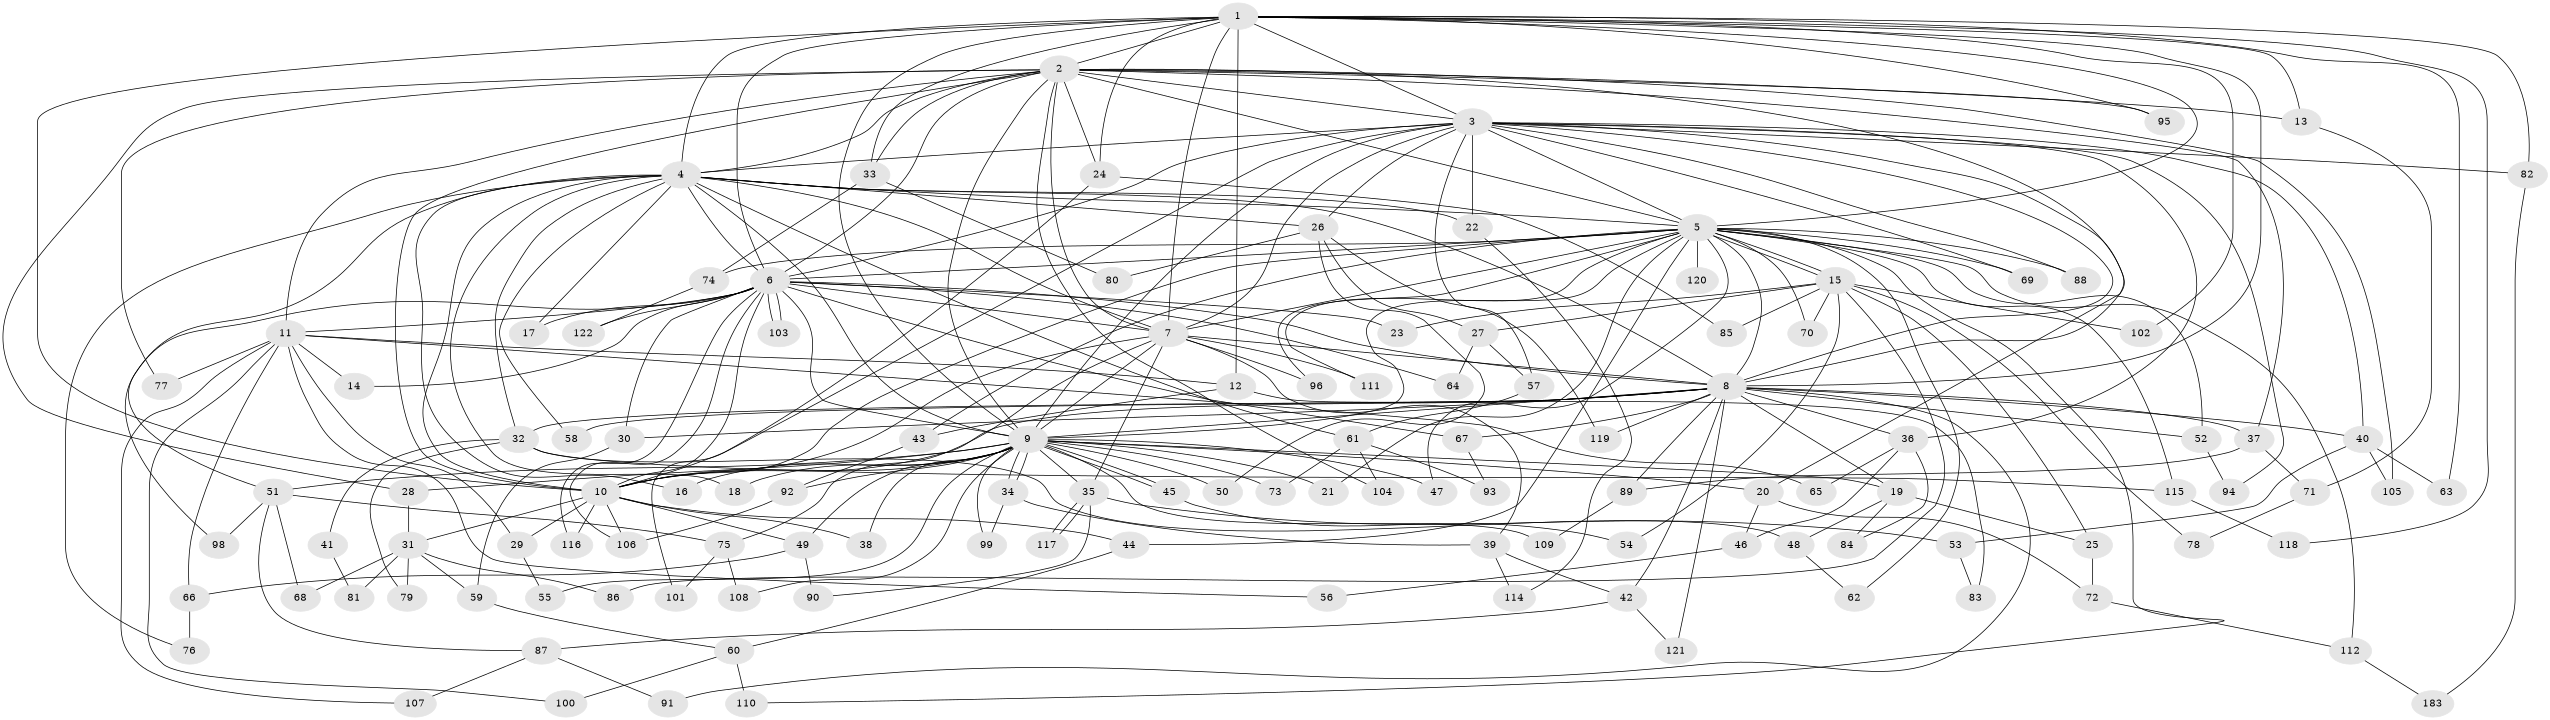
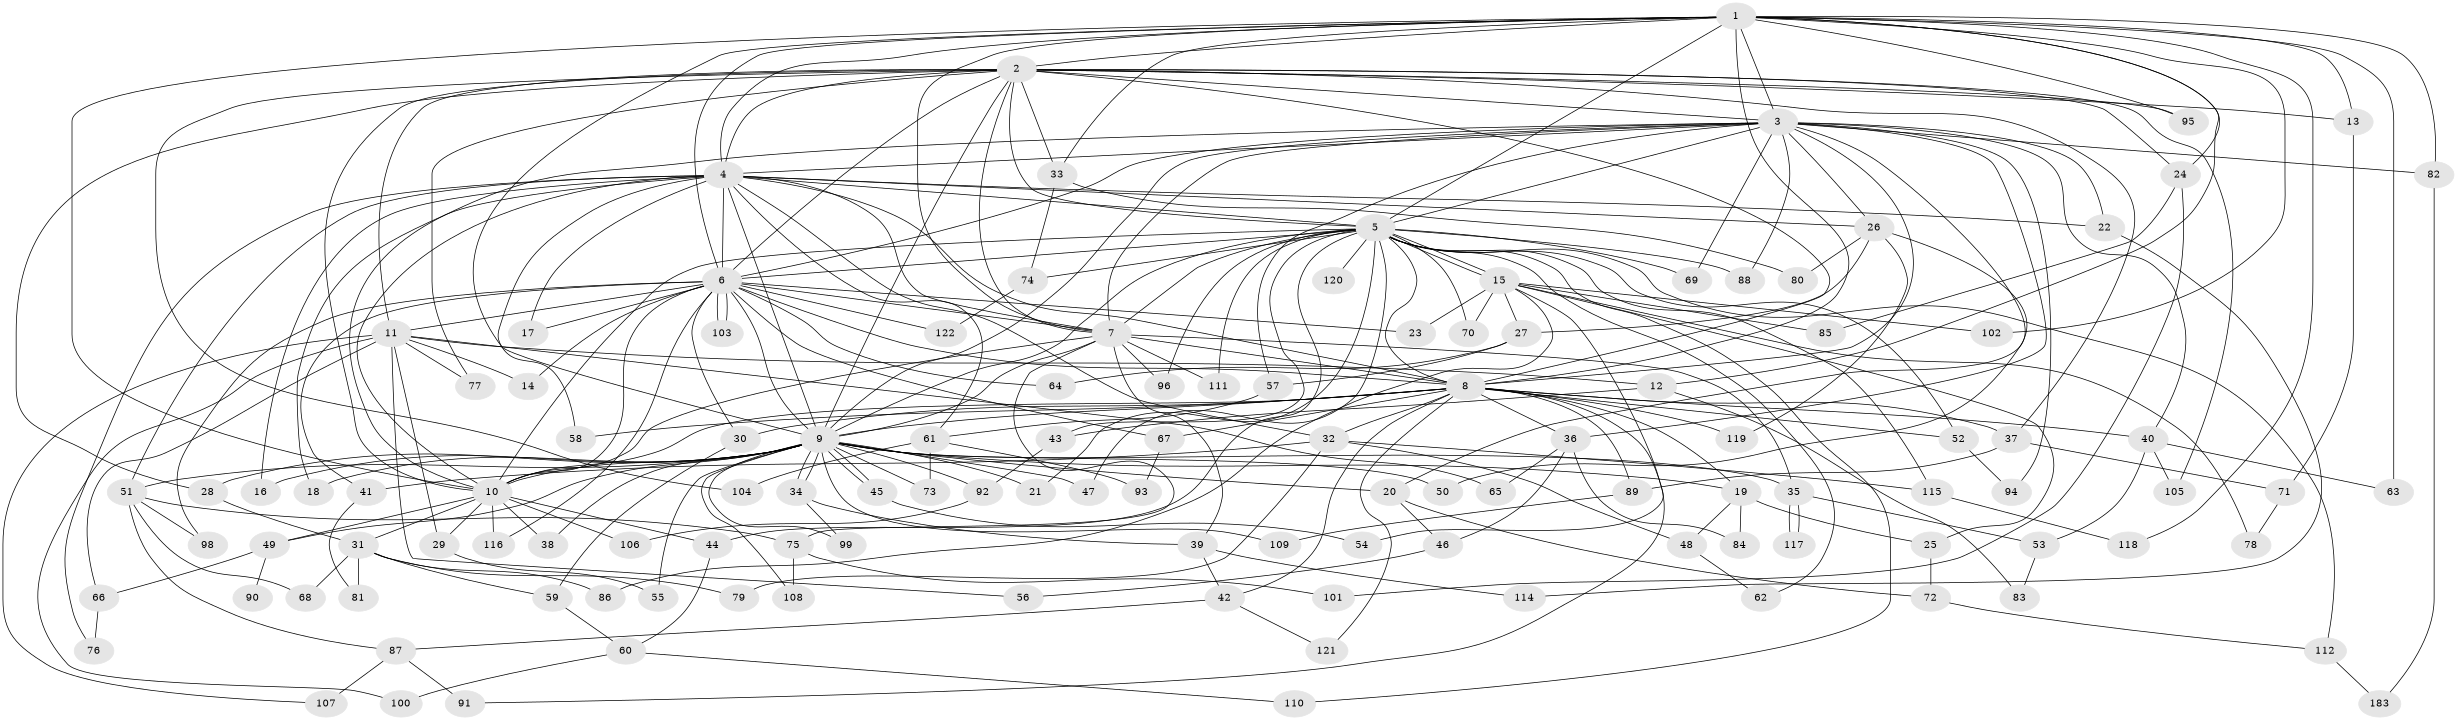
edge "6" -- "106": now "6" -- "41"
edge "35" -- "90": removed
